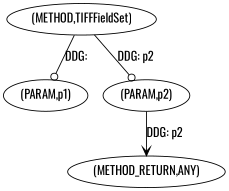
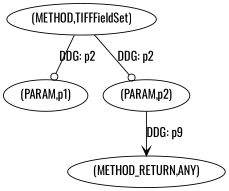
edge "(METHOD,TIFFFieldSet)" -> "(PARAM,p1)": label "DDG: " -> "DDG: p2"
edge "(PARAM,p2)" -> "(METHOD_RETURN,ANY)": label "DDG: p2" -> "DDG: p9"
